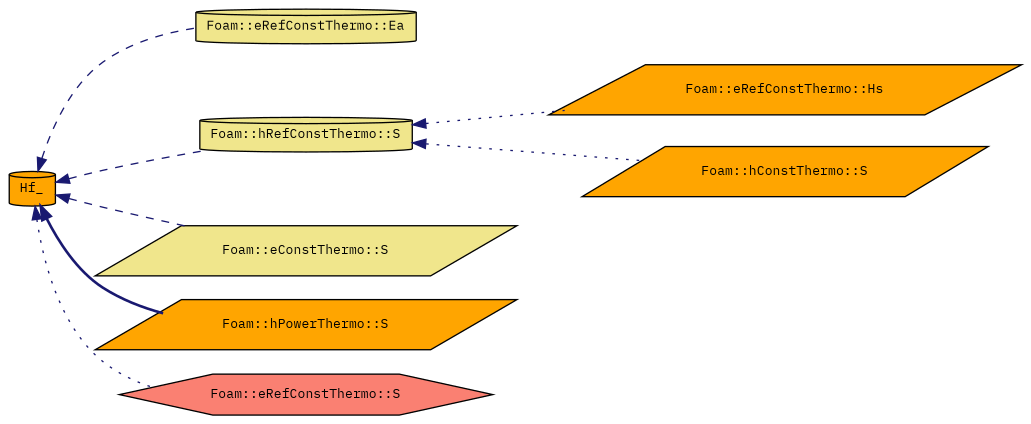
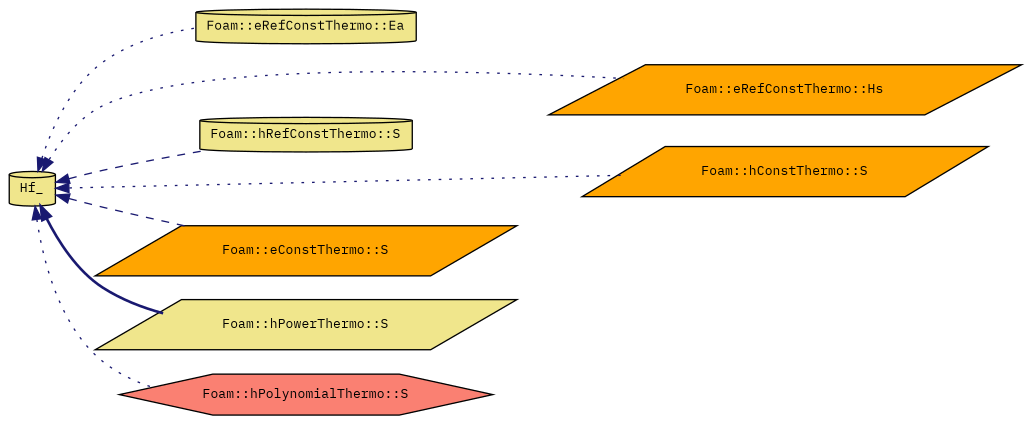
edge "Foam::eRefConstThermo::Ea" -> "Hf_": style dashed -> dotted
edge "Foam::eRefConstThermo::Hs" -> "Foam::hRefConstThermo::S": now "Foam::eRefConstThermo::Hs" -> "Hf_"
edge "Foam::hConstThermo::S" -> "Foam::hRefConstThermo::S": now "Foam::hConstThermo::S" -> "Hf_"
node "Hf_": fillcolor orange -> khaki
node "Foam::eConstThermo::S": fillcolor khaki -> orange
node "Foam::hPowerThermo::S": fillcolor orange -> khaki
node "Foam::eRefConstThermo::S": label "Foam::eRefConstThermo::S" -> "Foam::hPolynomialThermo::S"
